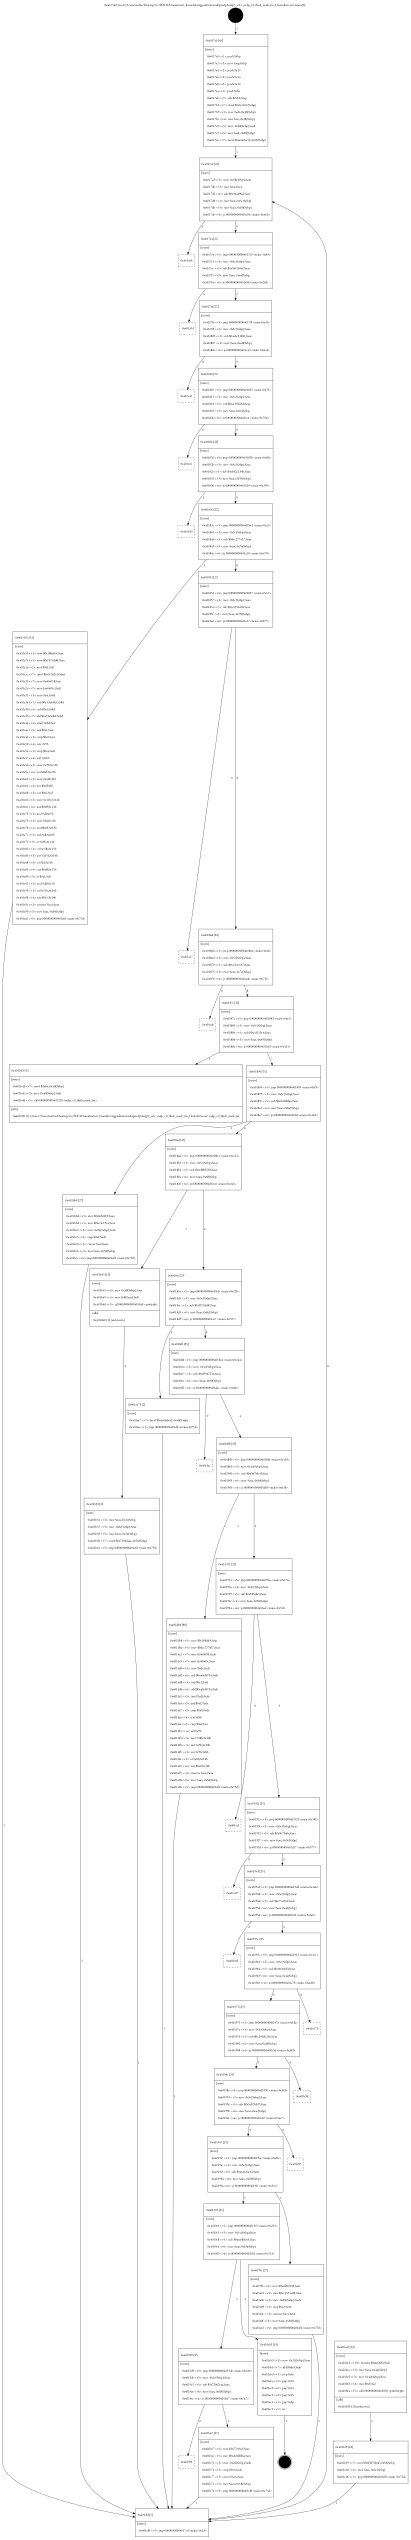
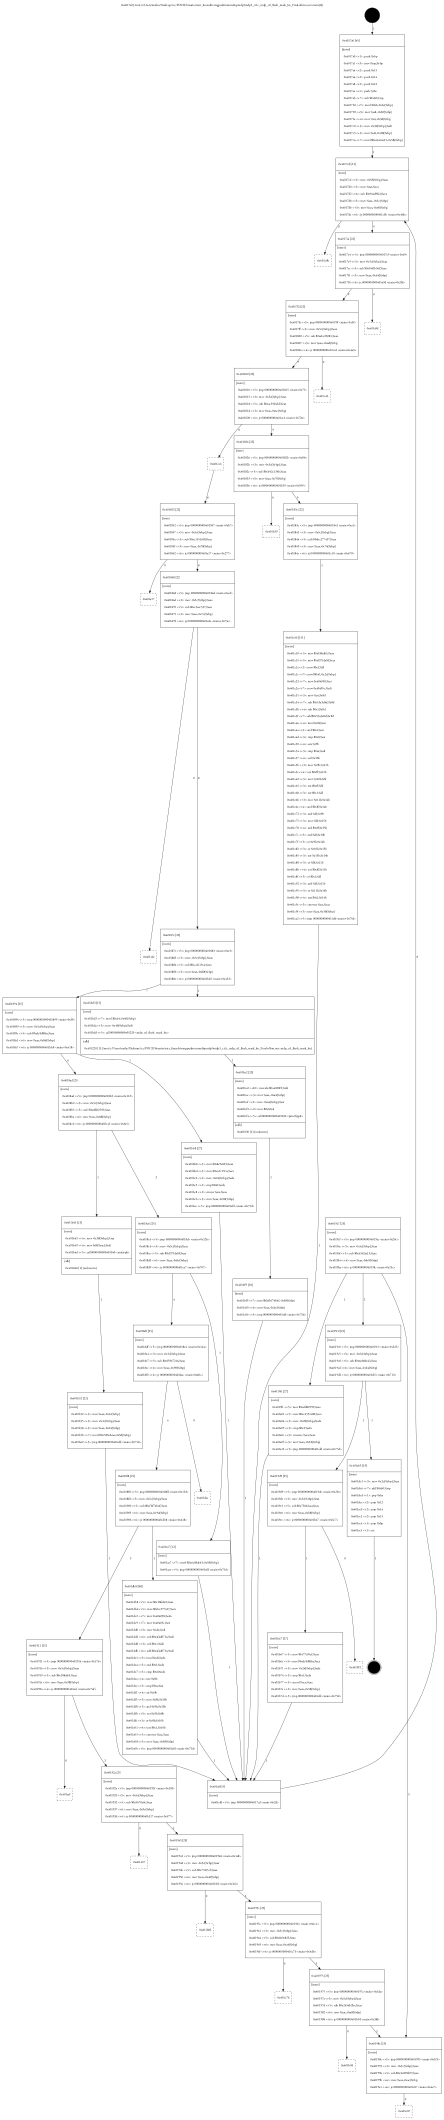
edge "0x40183c [22]" -> "0x401852 [22]": now "0x401ec6" -> "0x401852 [22]"
edge "0x401bd3 [15]" -> "0x401be2 [23]": added, label "1"
edge "0x40198e [25]" -> "0x4019a7 [25]": reversed
